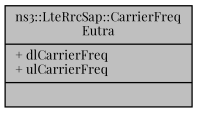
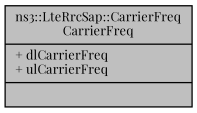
node "ns3::LteRrcSap::CarrierFreq": text "Eutra" -> "CarrierFreq"
